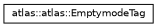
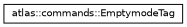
node "atlas::atlas::EmptymodeTag": label "atlas::atlas::EmptymodeTag" -> "atlas::commands::EmptymodeTag"
